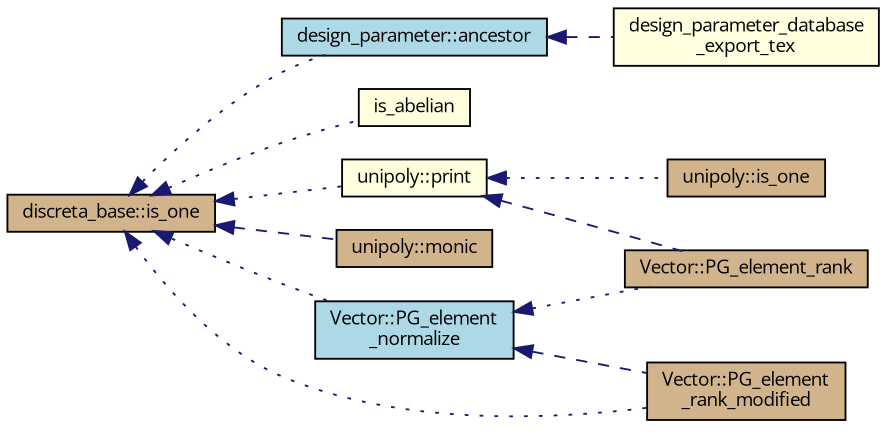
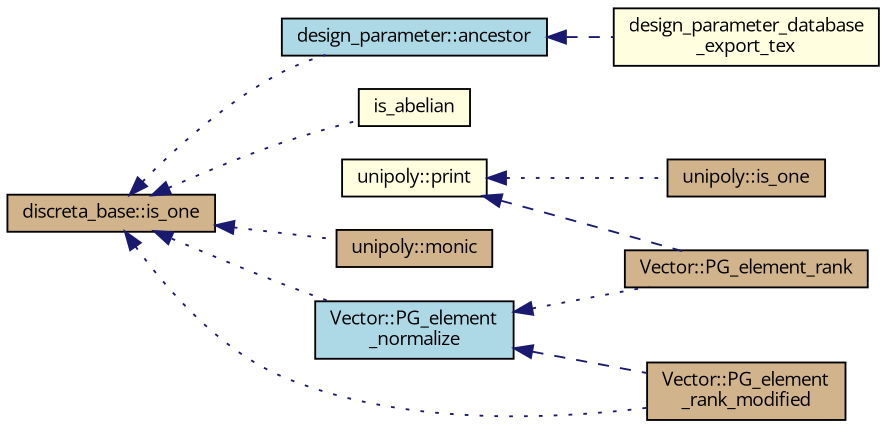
edge "unipoly::print" -> "discreta_base::is_one": removed
edge "unipoly::monic" -> "discreta_base::is_one": style dashed -> dotted
